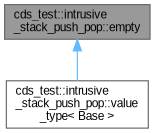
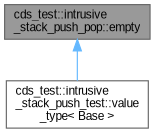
node "cds_test::intrusive _stack_push_pop::value _type< Base >": label "cds_test::intrusive _stack_push_pop::value _type< Base >" -> "cds_test::intrusive _stack_push_test::value _type< Base >"
